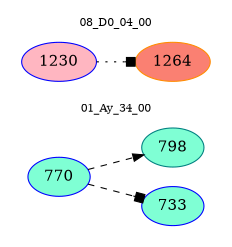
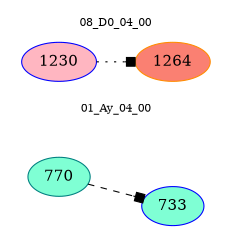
cluster "01_Ay_34_00": label "01_Ay_34_00" -> "01_Ay_04_00"
node "798": removed
node "770": color blue -> teal
